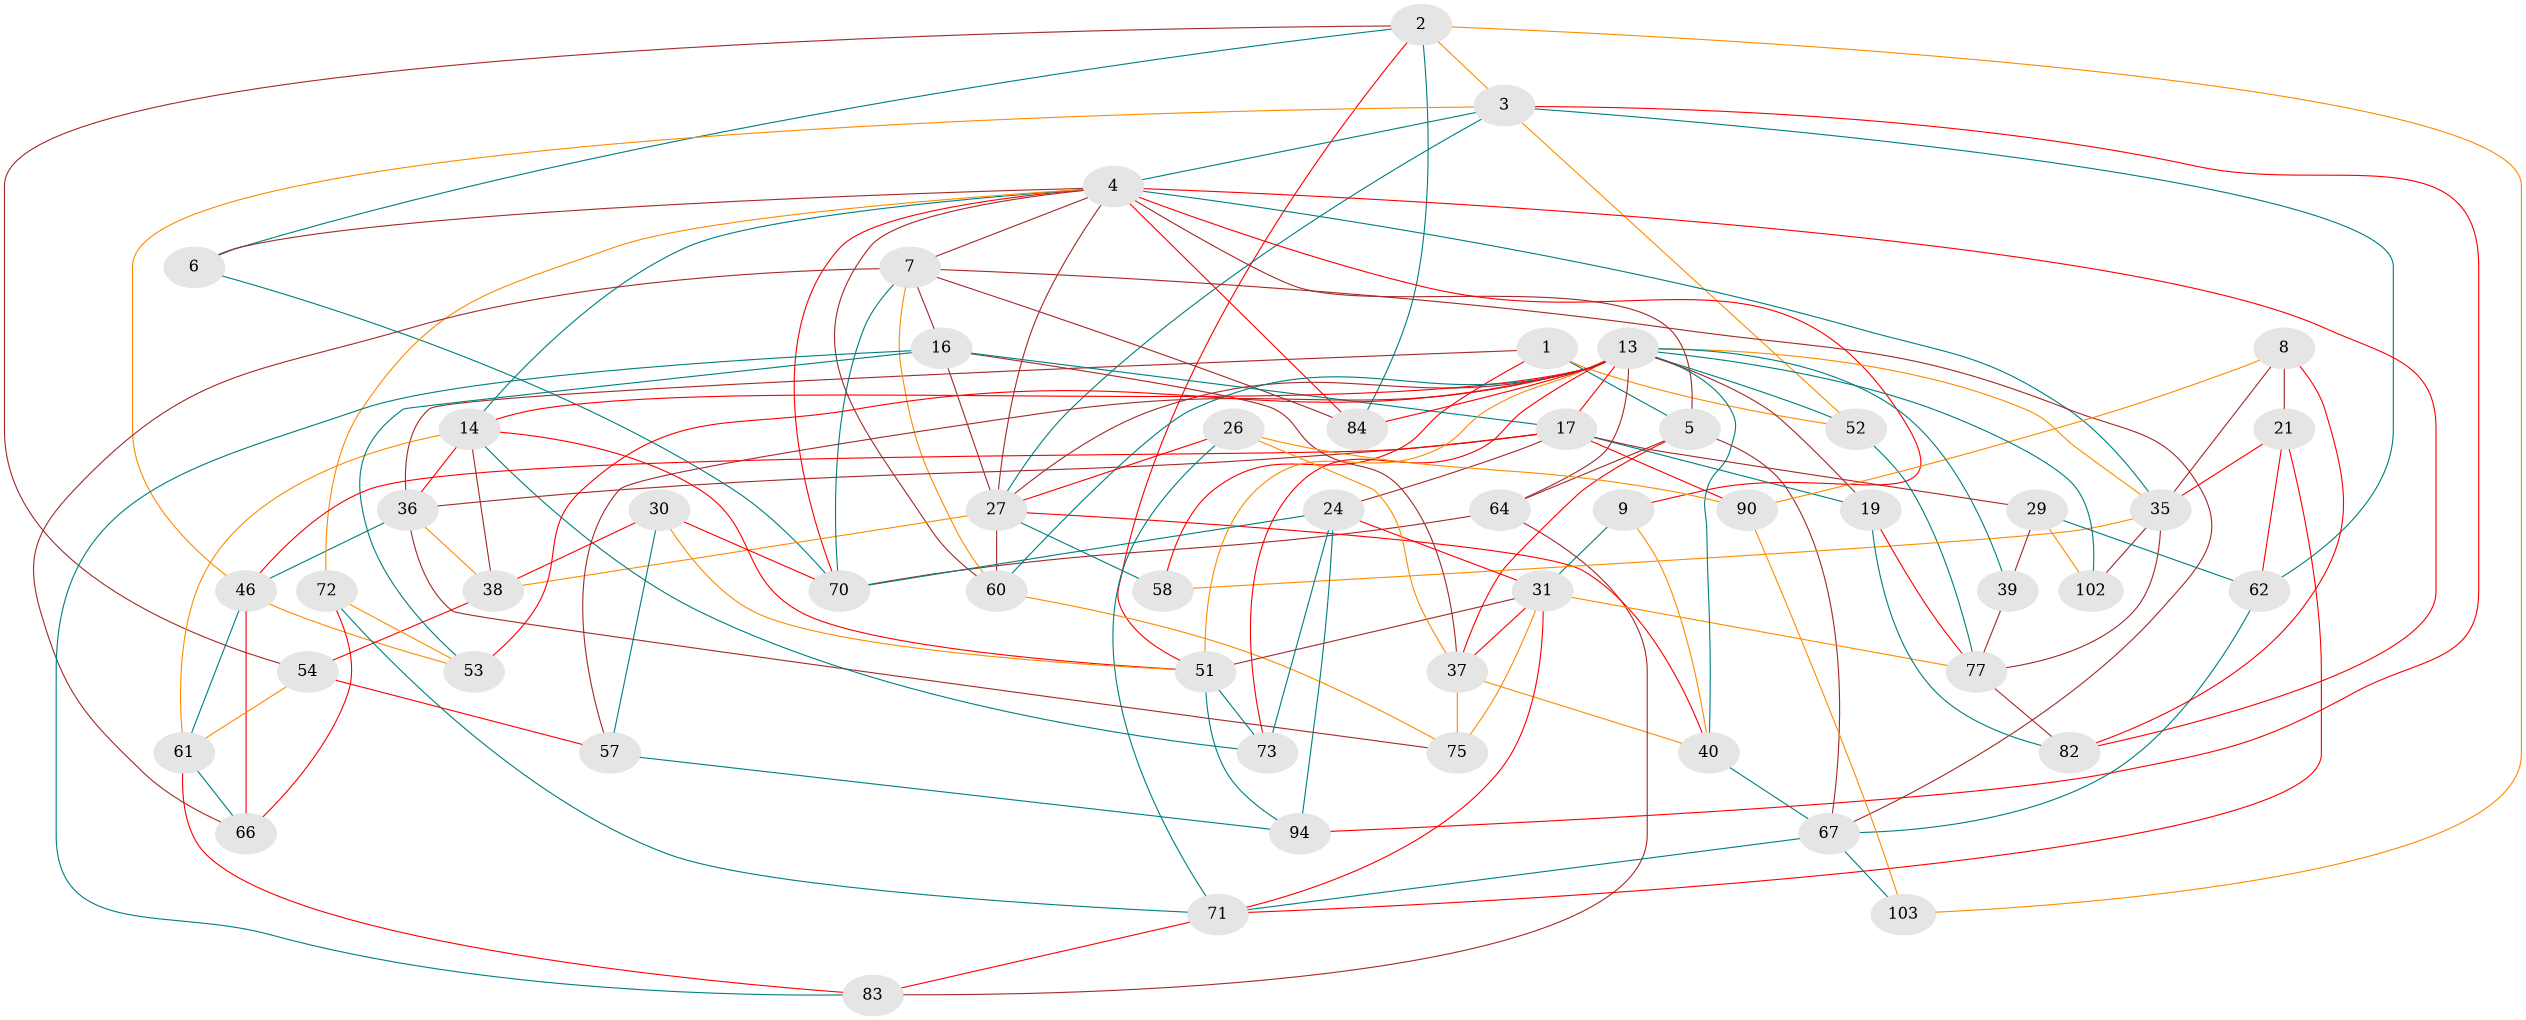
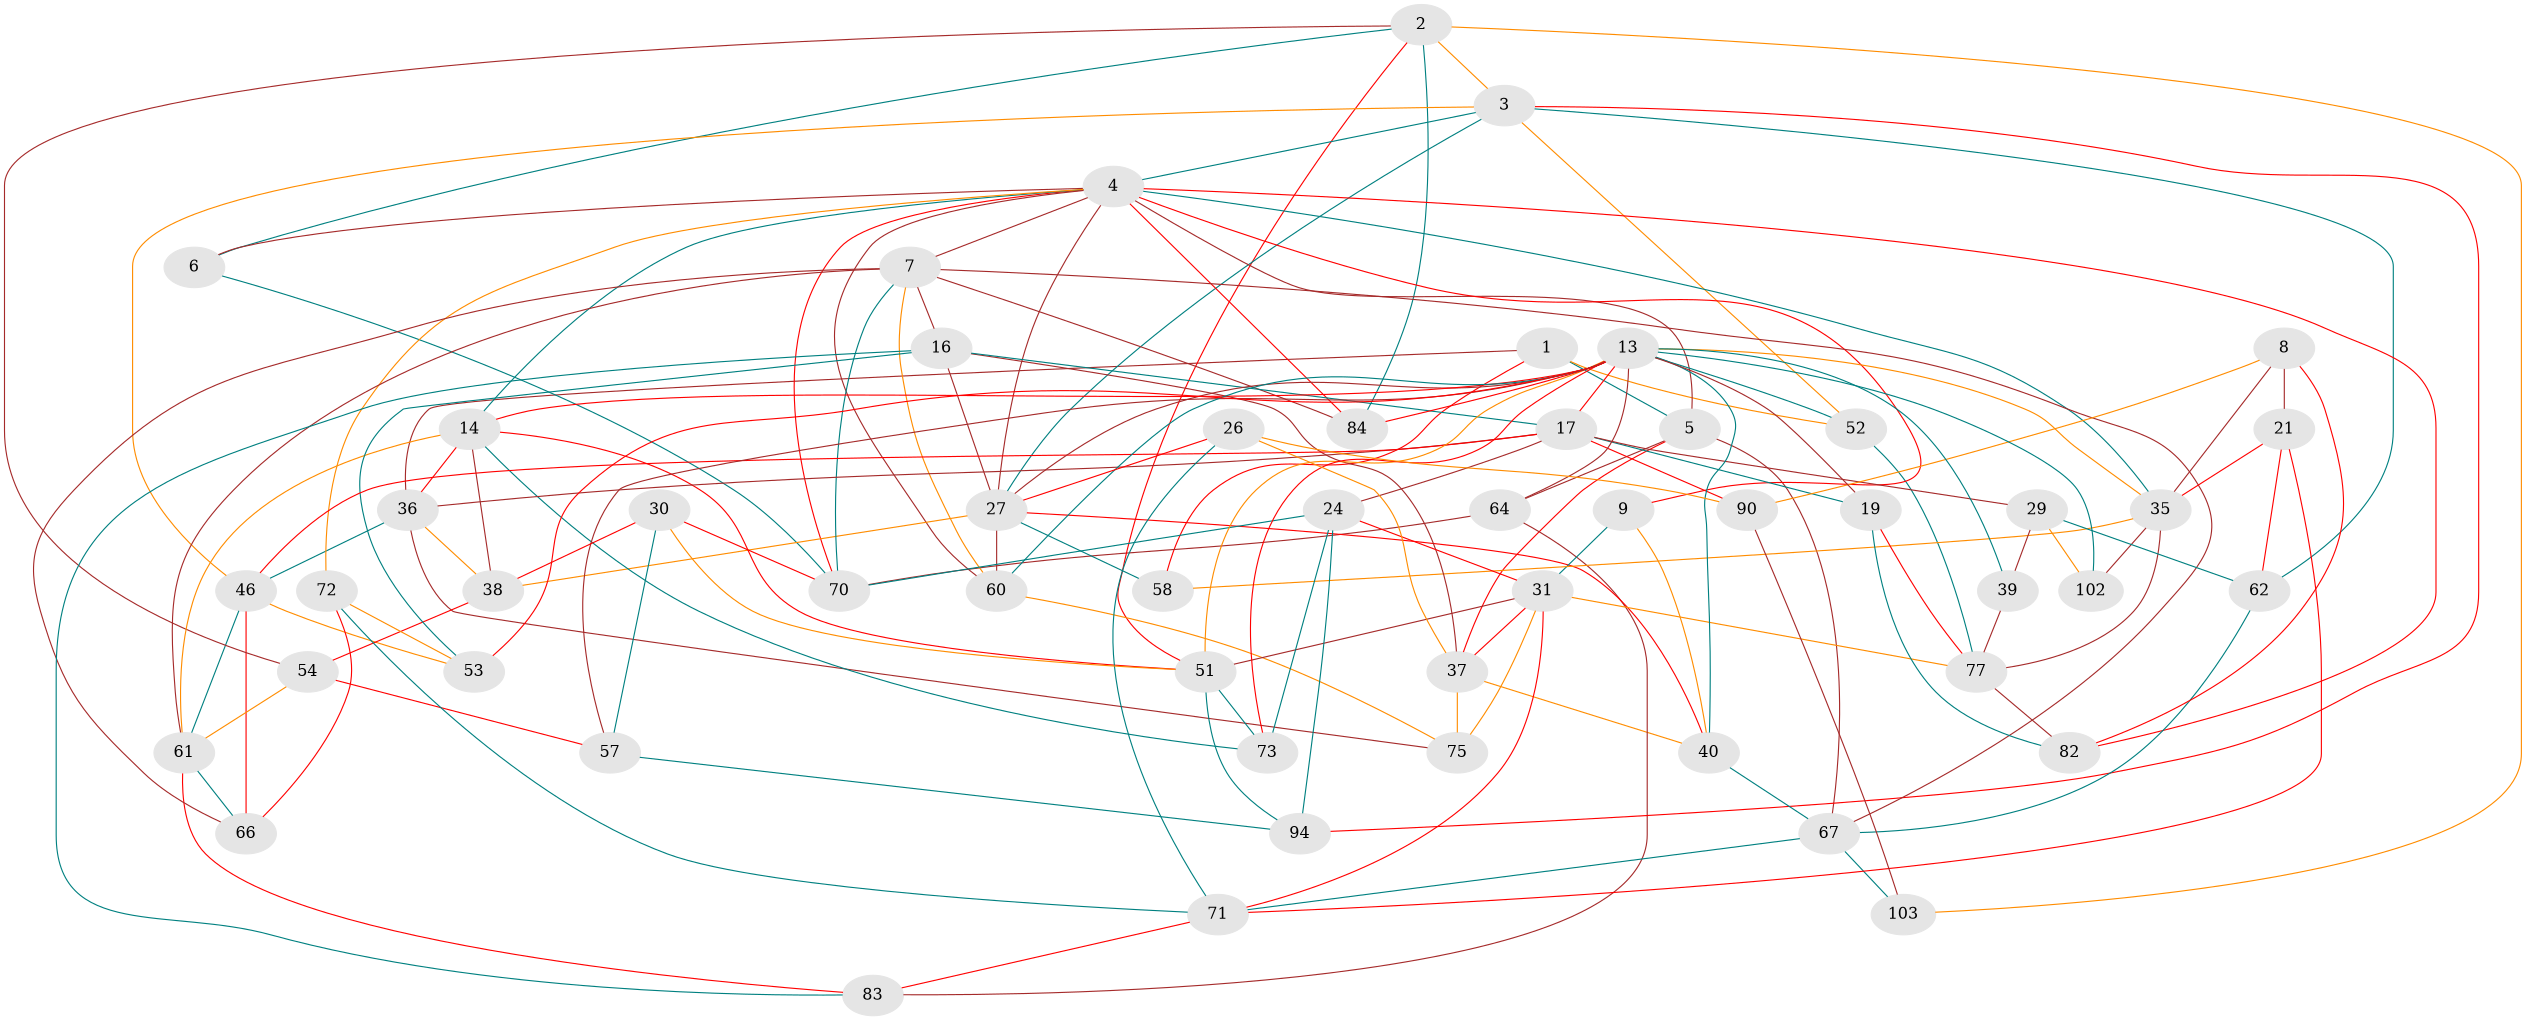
edge "7" -- "61": added
edge "90" -- "103": color darkorange -> brown
